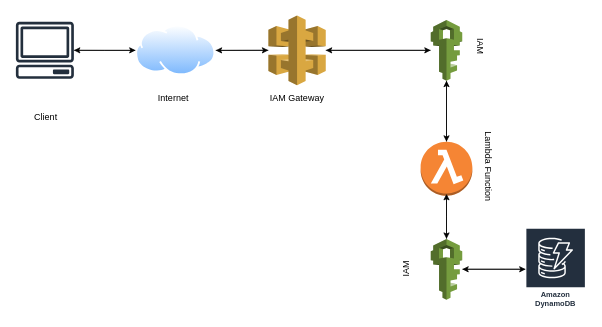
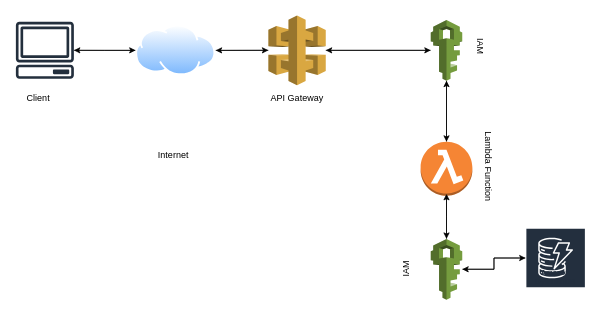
node "Internet": moved (173, 99) -> (173, 155)
node "IAM Gateway": label "IAM Gateway" -> "API Gateway"
node "Client": moved (45, 117) -> (38, 99)
node "Amazon DynamoDB": size 60x83 -> 60x60
